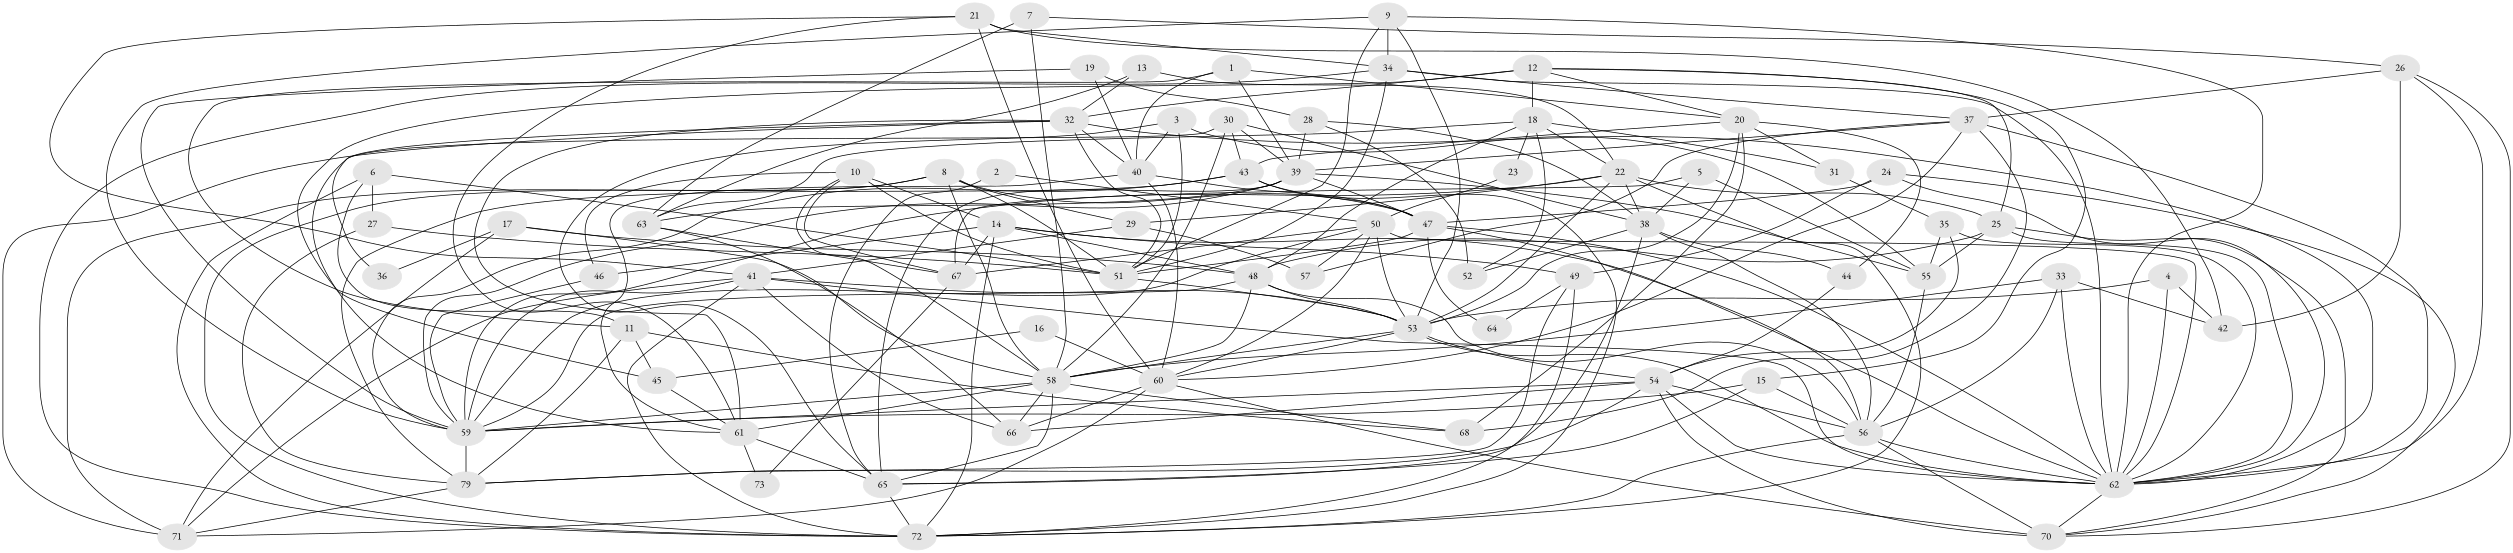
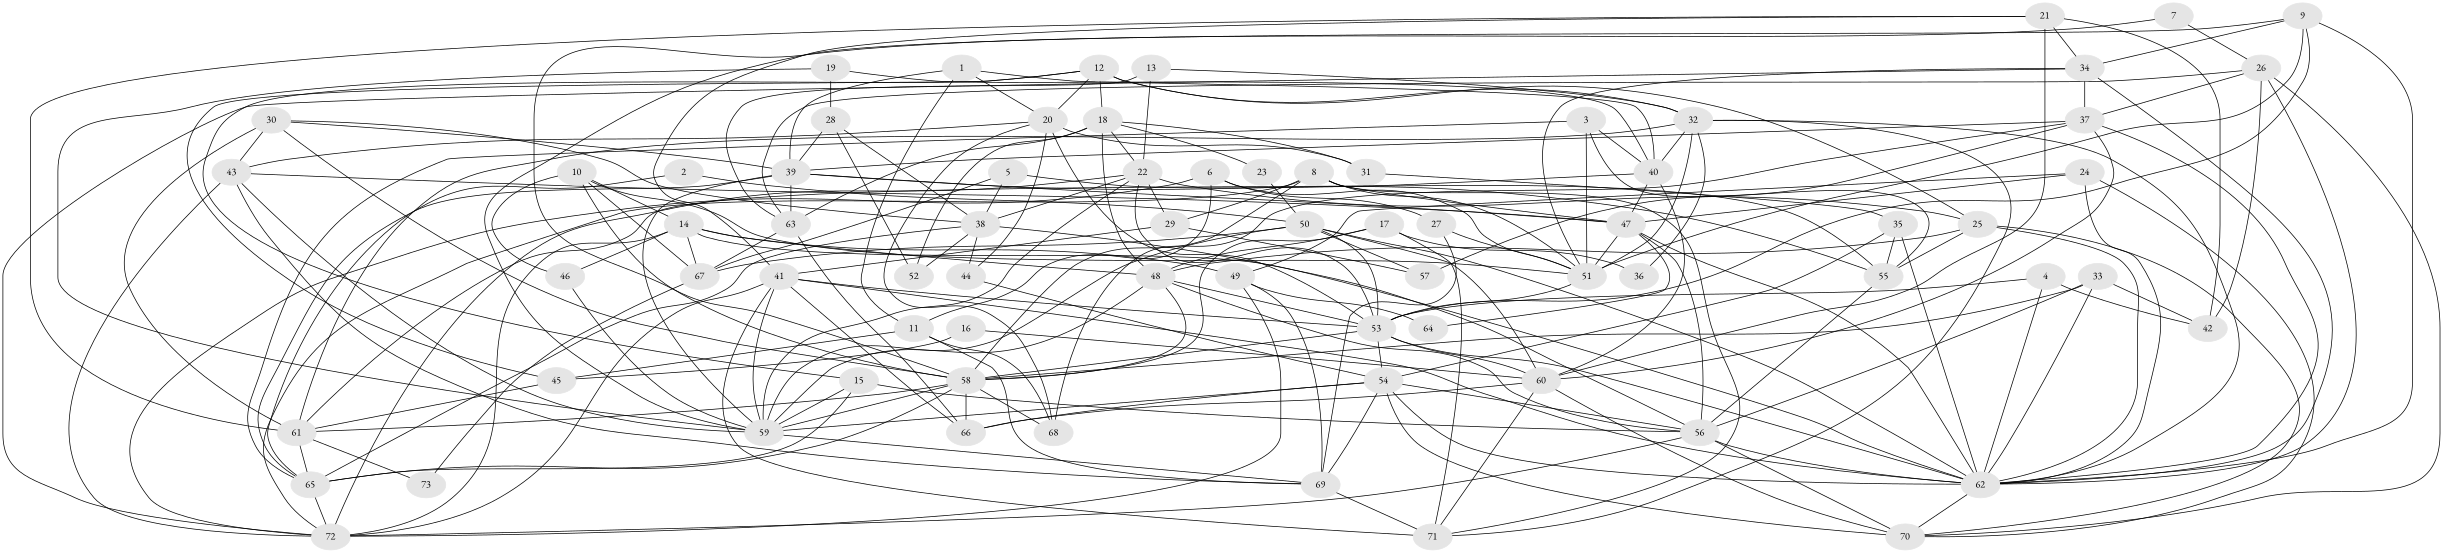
edge "7" -- "63": now "26" -- "63"
node "79": label "79" -> "69"
